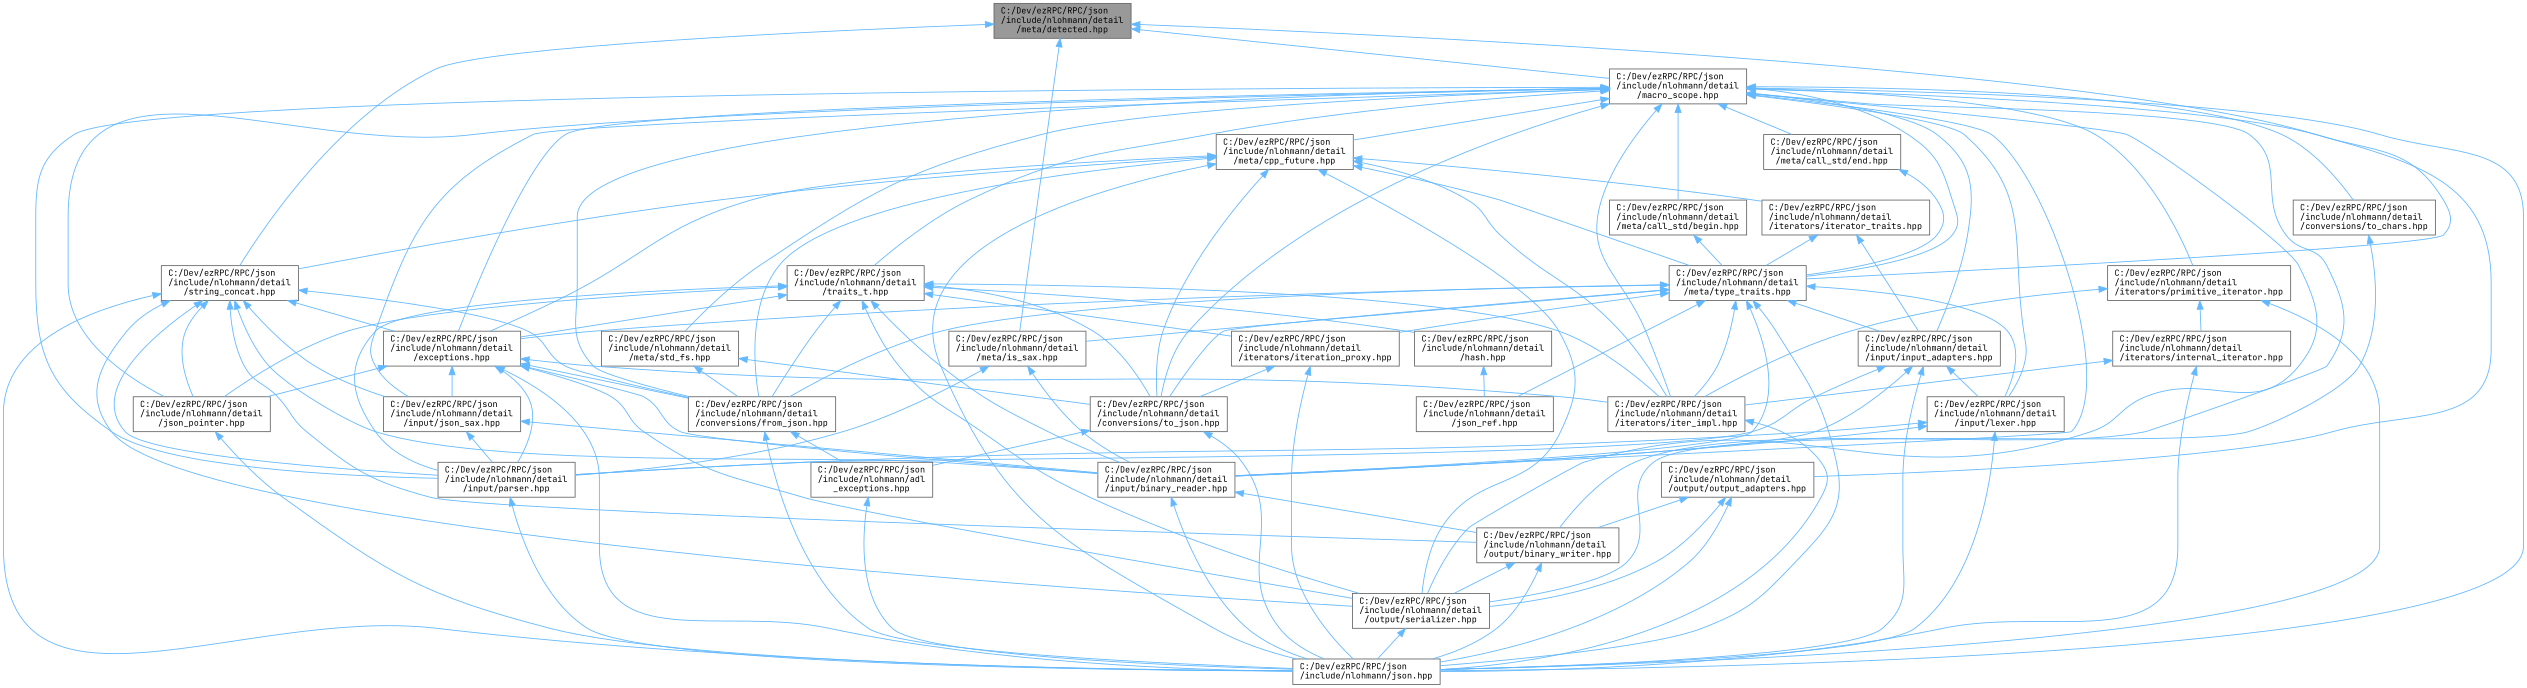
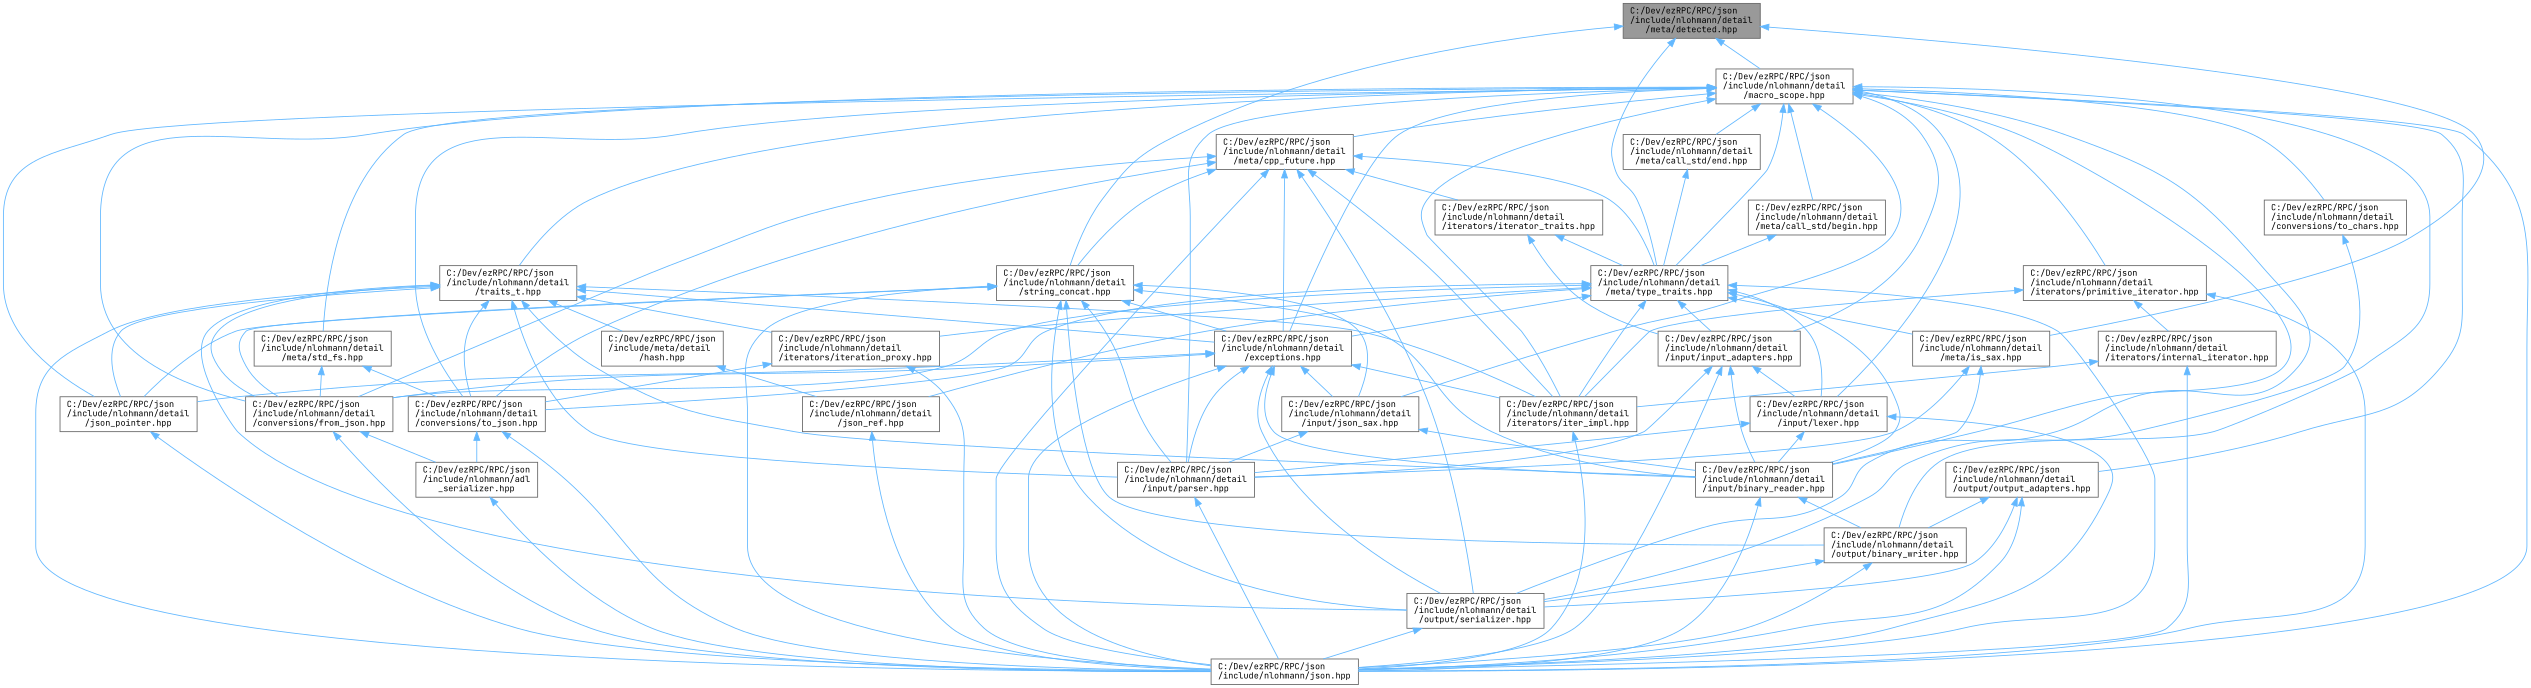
node "C:/Dev/ezRPC/RPC/json /include/nlohmann/detail /hash.hpp": label "C:/Dev/ezRPC/RPC/json /include/nlohmann/detail /hash.hpp" -> "C:/Dev/ezRPC/RPC/json /include/meta/detail /hash.hpp"
node "C:/Dev/ezRPC/RPC/json /include/nlohmann/adl _exceptions.hpp": label "C:/Dev/ezRPC/RPC/json /include/nlohmann/adl _exceptions.hpp" -> "C:/Dev/ezRPC/RPC/json /include/nlohmann/adl _serializer.hpp"
edge "C:/Dev/ezRPC/RPC/json /include/nlohmann/json.hpp" -> "C:/Dev/ezRPC/RPC/json /include/nlohmann/detail /traits_t.hpp": added
edge "C:/Dev/ezRPC/RPC/json /include/nlohmann/json.hpp" -> "C:/Dev/ezRPC/RPC/json /include/nlohmann/detail /json_ref.hpp": added
